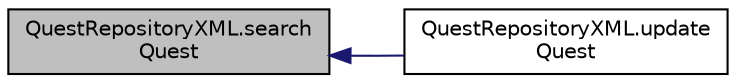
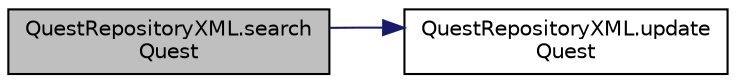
edge "QuestRepositoryXML.update Quest" -> "QuestRepositoryXML.search Quest": reversed
